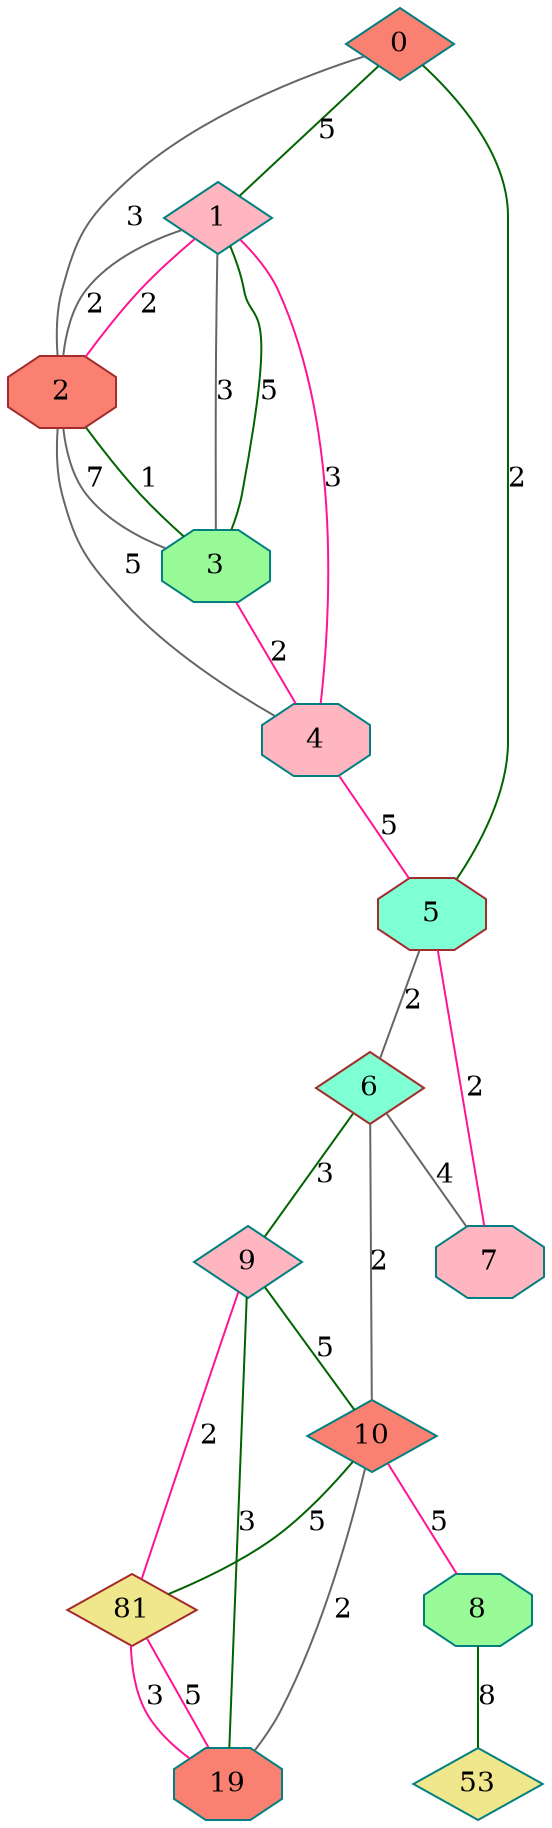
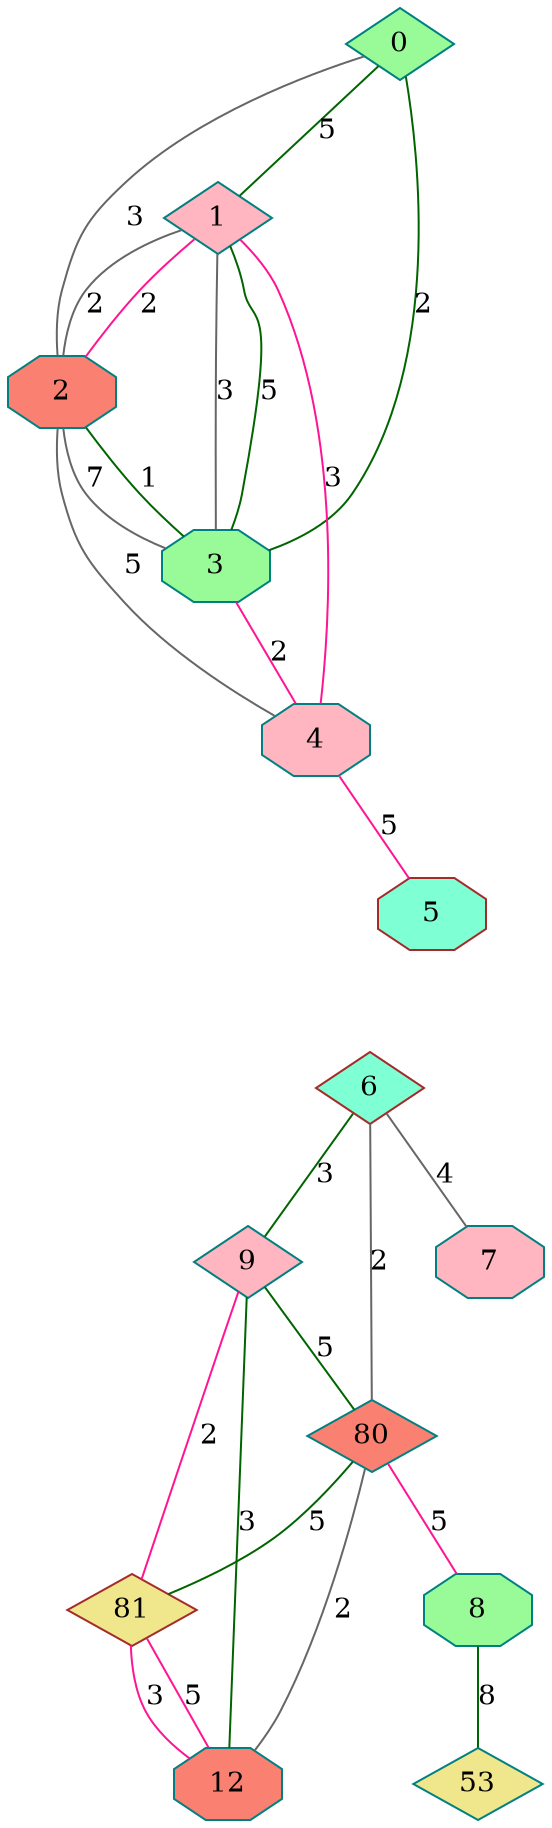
node "0": fillcolor salmon -> palegreen
node "2": color brown -> teal
edge "0" -- "5": now "0" -- "3"
edge "5" -- "6": removed, label "2"
edge "5" -- "7": removed, label "2"
node "10": label "10" -> "80"
node "19": label "19" -> "12"
